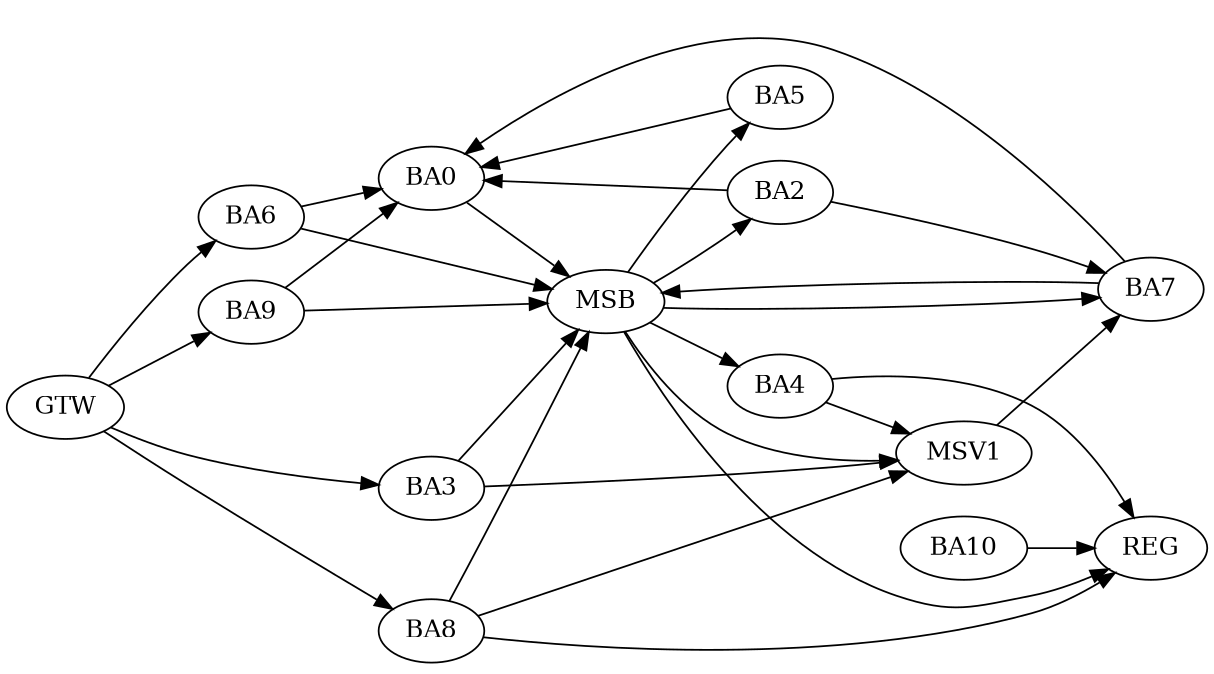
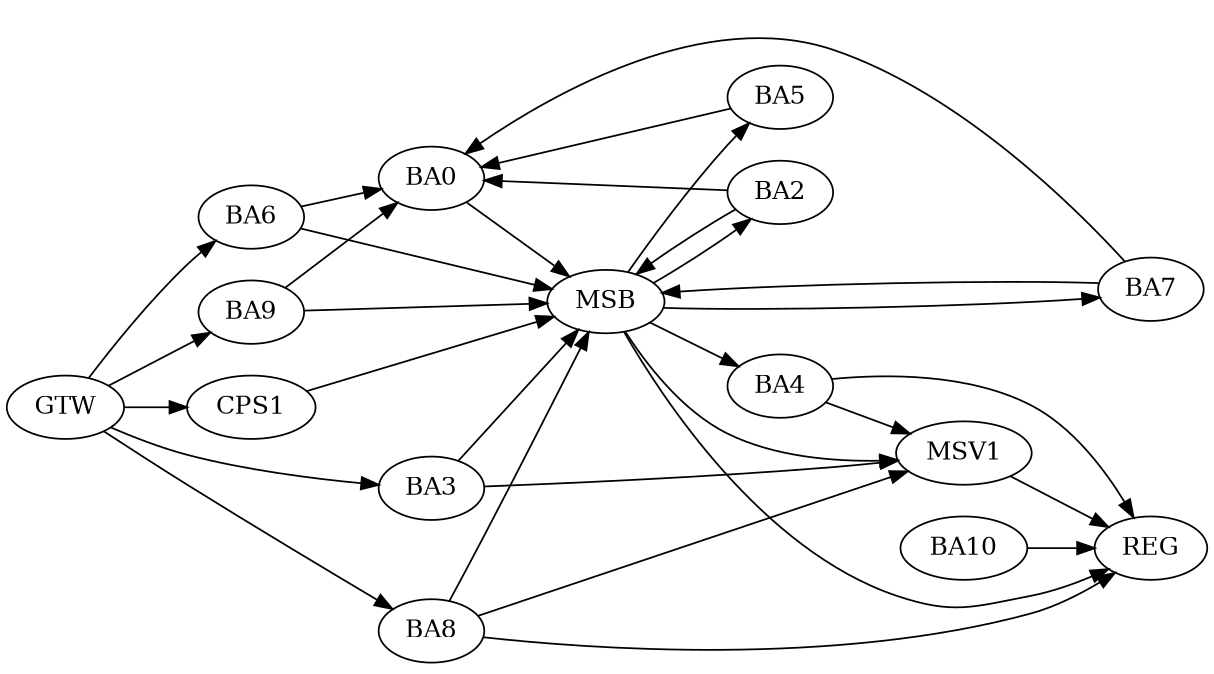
edge "BA2" -> "BA7": now "BA2" -> "MSB"
edge "MSV1" -> "BA7": now "MSV1" -> "REG"
node "CPS1": added
